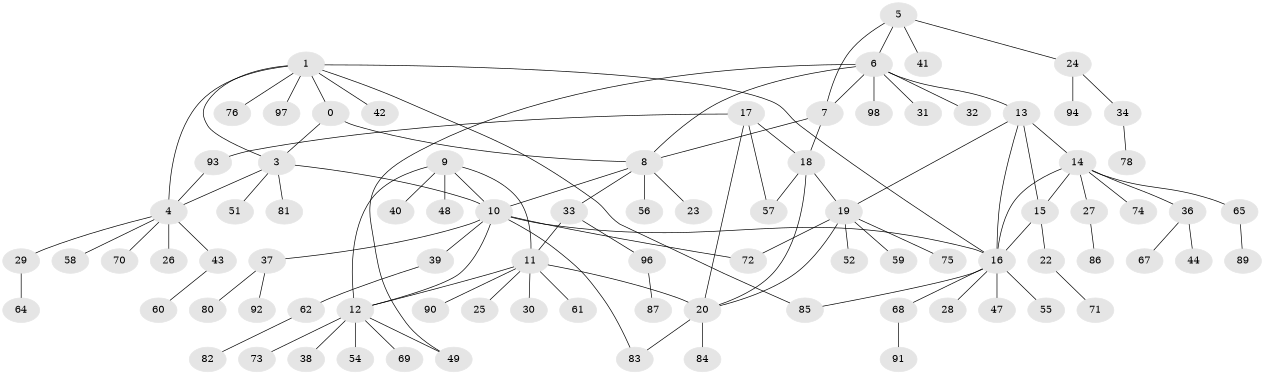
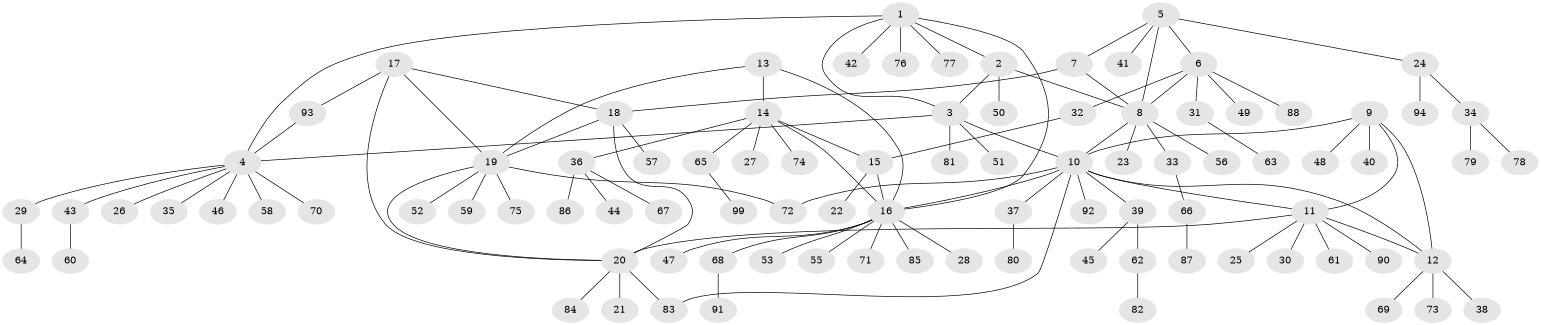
edge "5" -- "8": added
edge "6" -- "7": removed
edge "6" -- "13": removed
node "97": label "97" -> "77"
node "0": label "0" -> "2"
node "98": label "98" -> "88"
node "50": added
edge "17" -- "57": now "17" -- "19"
edge "13" -- "15": now "32" -- "15"
node "63": added
node "79": added
edge "1" -- "85": removed
node "35": added
node "46": added
edge "33" -- "11": now "10" -- "11"
edge "27" -- "86": now "36" -- "86"
node "96": label "96" -> "66"
node "53": added
node "45": added
node "89": label "89" -> "99"
edge "37" -- "92": now "10" -- "92"
edge "22" -- "71": now "16" -- "71"
node "21": added
edge "12" -- "49": removed
node "54": removed
